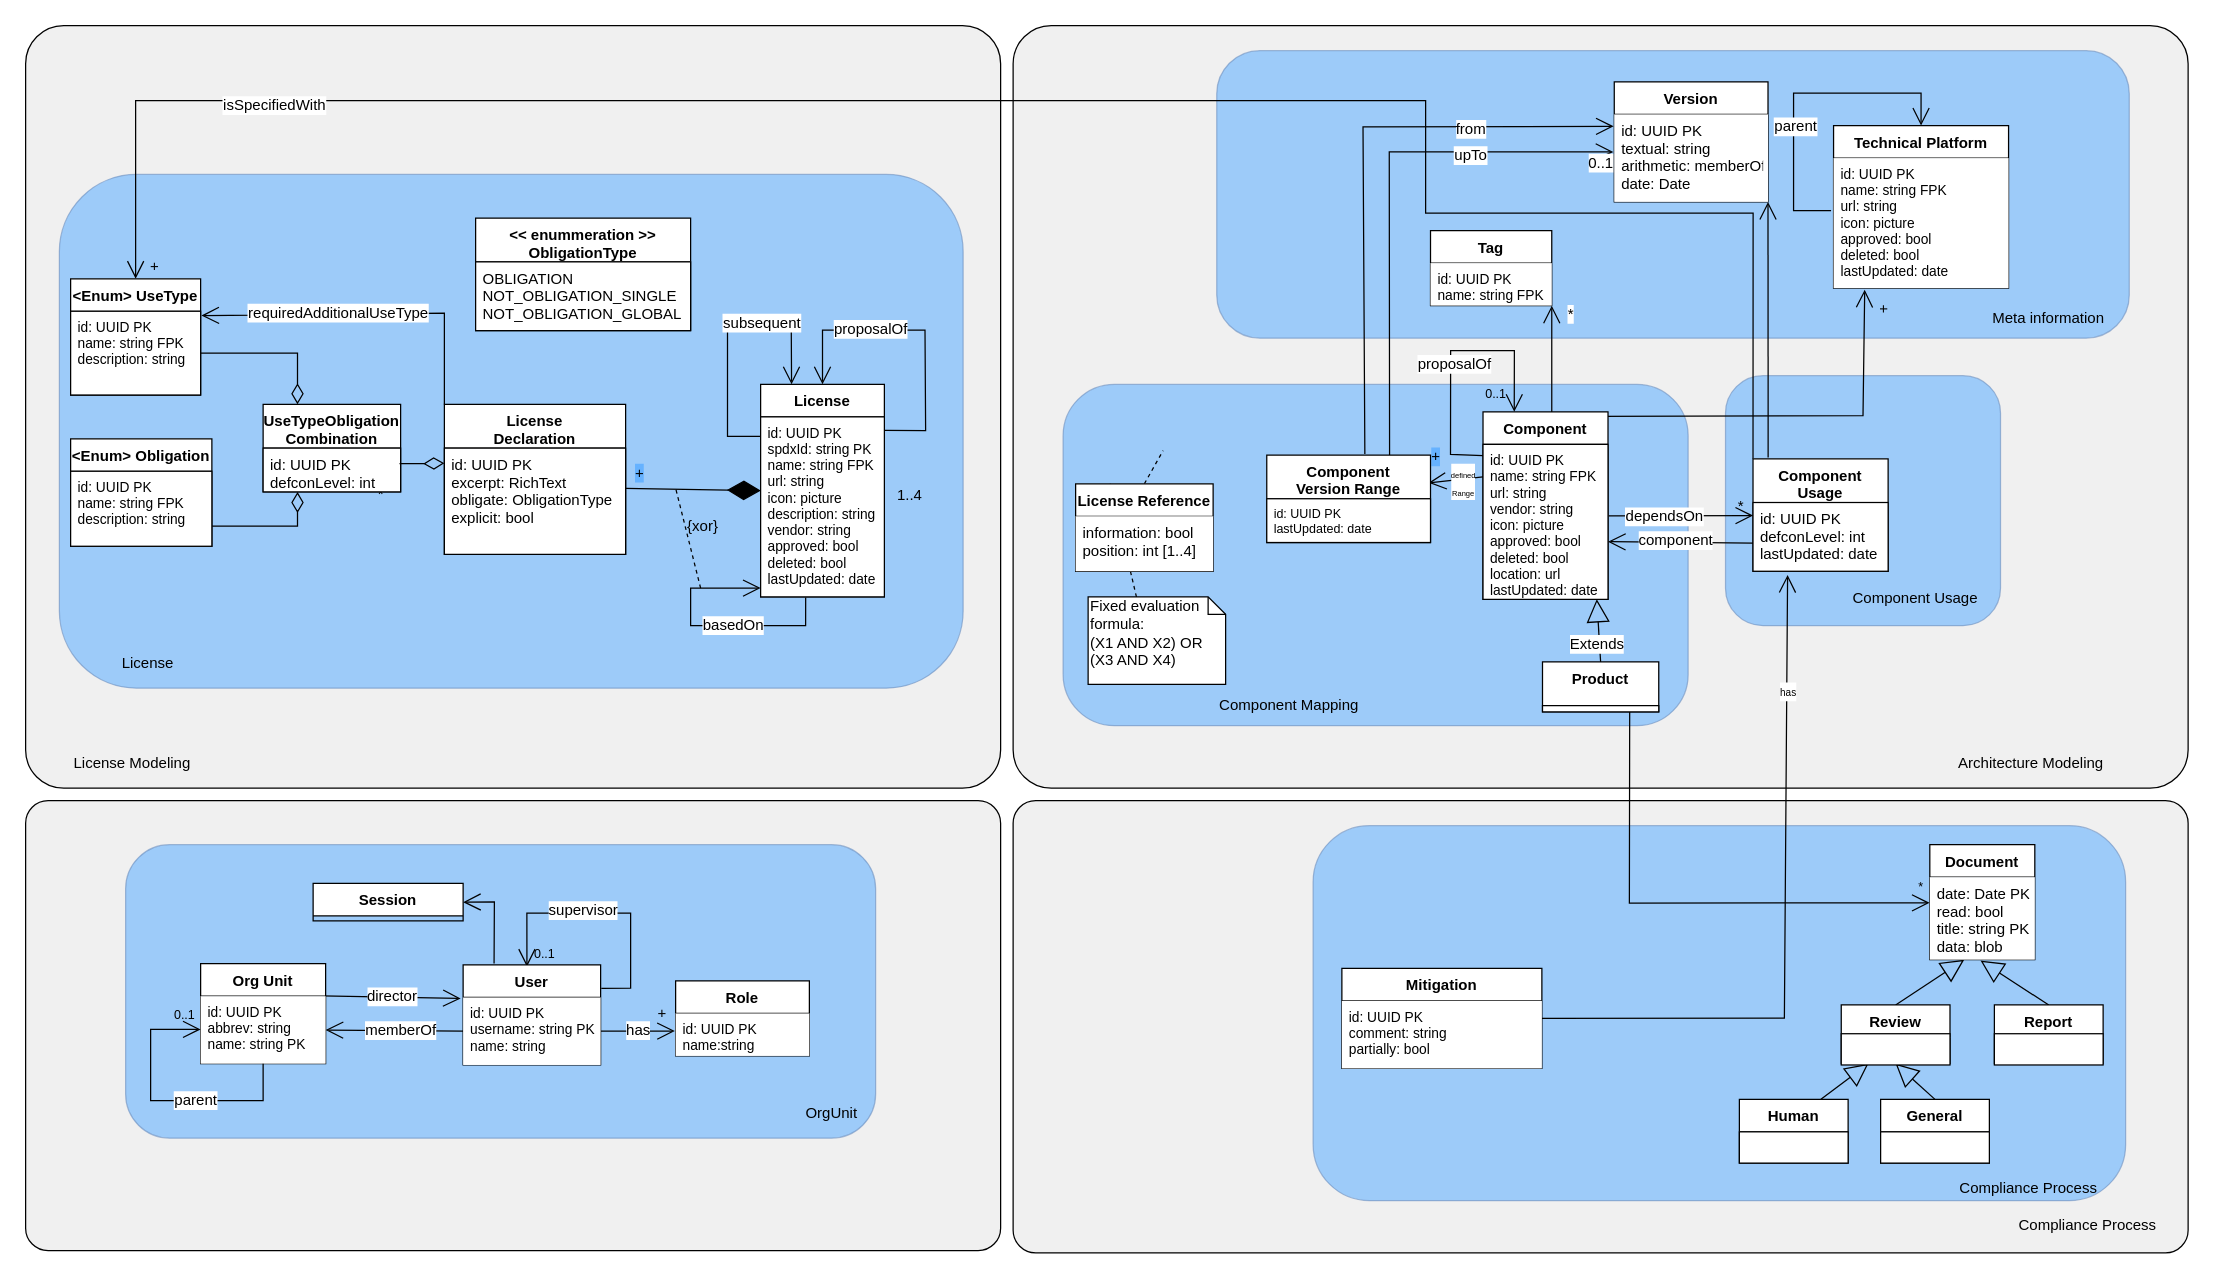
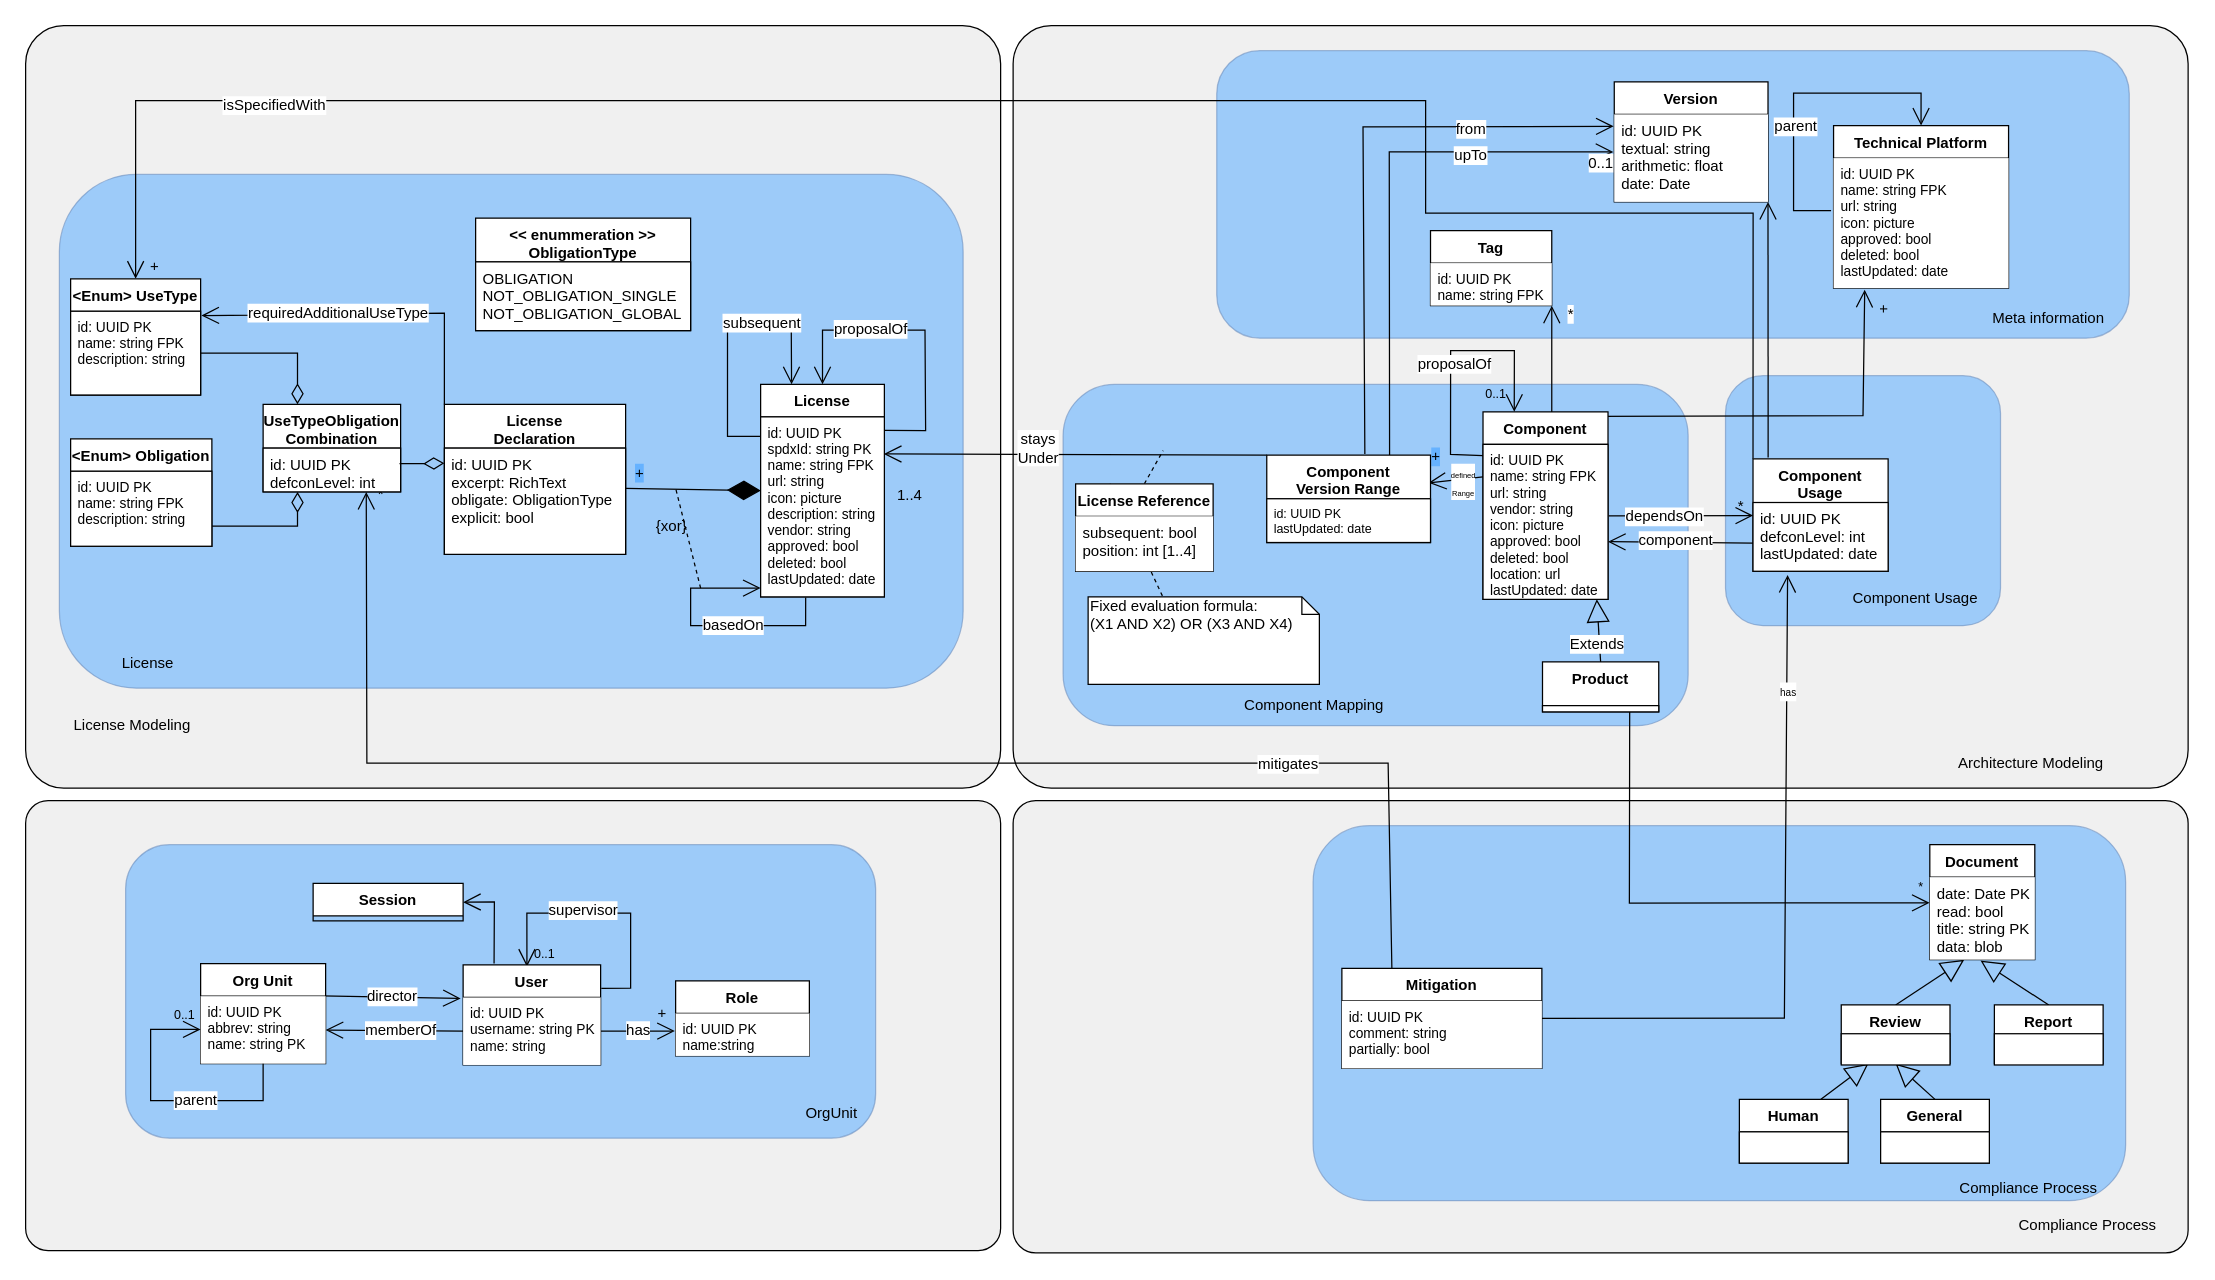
node "id: UUID PK textual: string arithmetic: memberOf date: Date": label "id: UUID PK textual: string arithmetic: memberOf date: Date" -> "id: UUID PK textual: string arithmetic: float date: Date"
edge "Component Version Range" -> "id: UUID PK spdxId: string PK name: string FPK url: string icon: picture description: string vendor: string approved: bool deleted: bool lastUpdated: date": added, label "stays Under"
node "{xor}": moved (703, 527) -> (672, 527)
node "information: bool position: int [1..4]": label "information: bool position: int [1..4]" -> "subsequent: bool position: int [1..4]"
node "Fixed evaluation formula: (X1 AND X2) OR (X3 AND X4)": size 138x88 -> 231x88
node "Component Mapping": moved (1289, 706) -> (1314, 706)
node "License Modeling": moved (132, 763) -> (132, 726)
edge "Mitigation" -> "UseTypeObligation Combination": added, label "mitigates"
